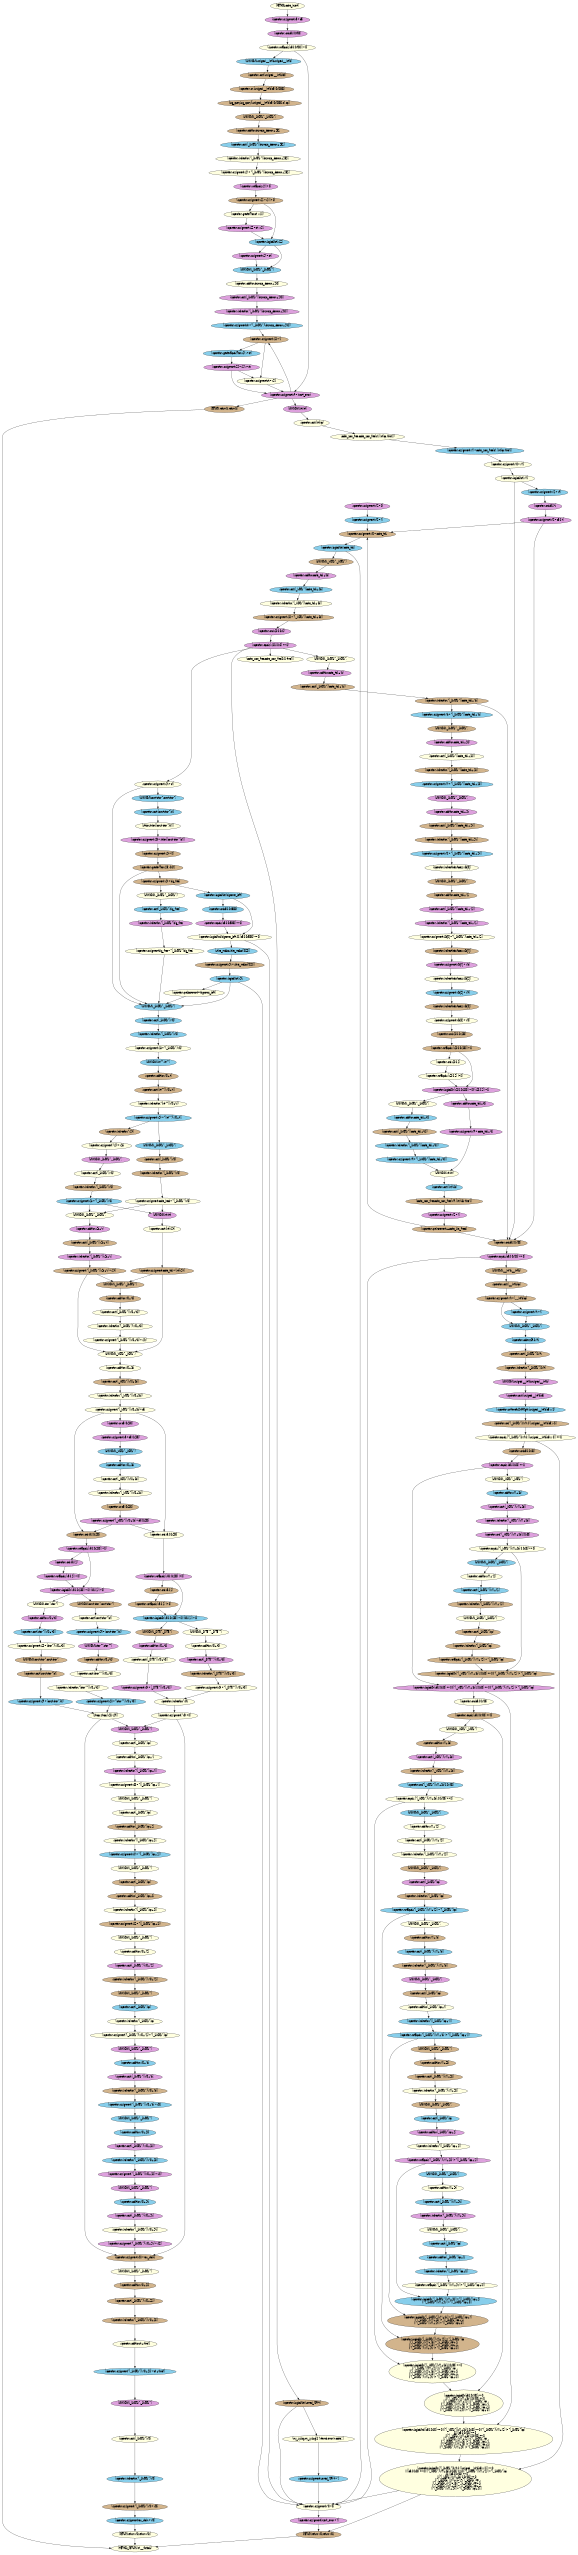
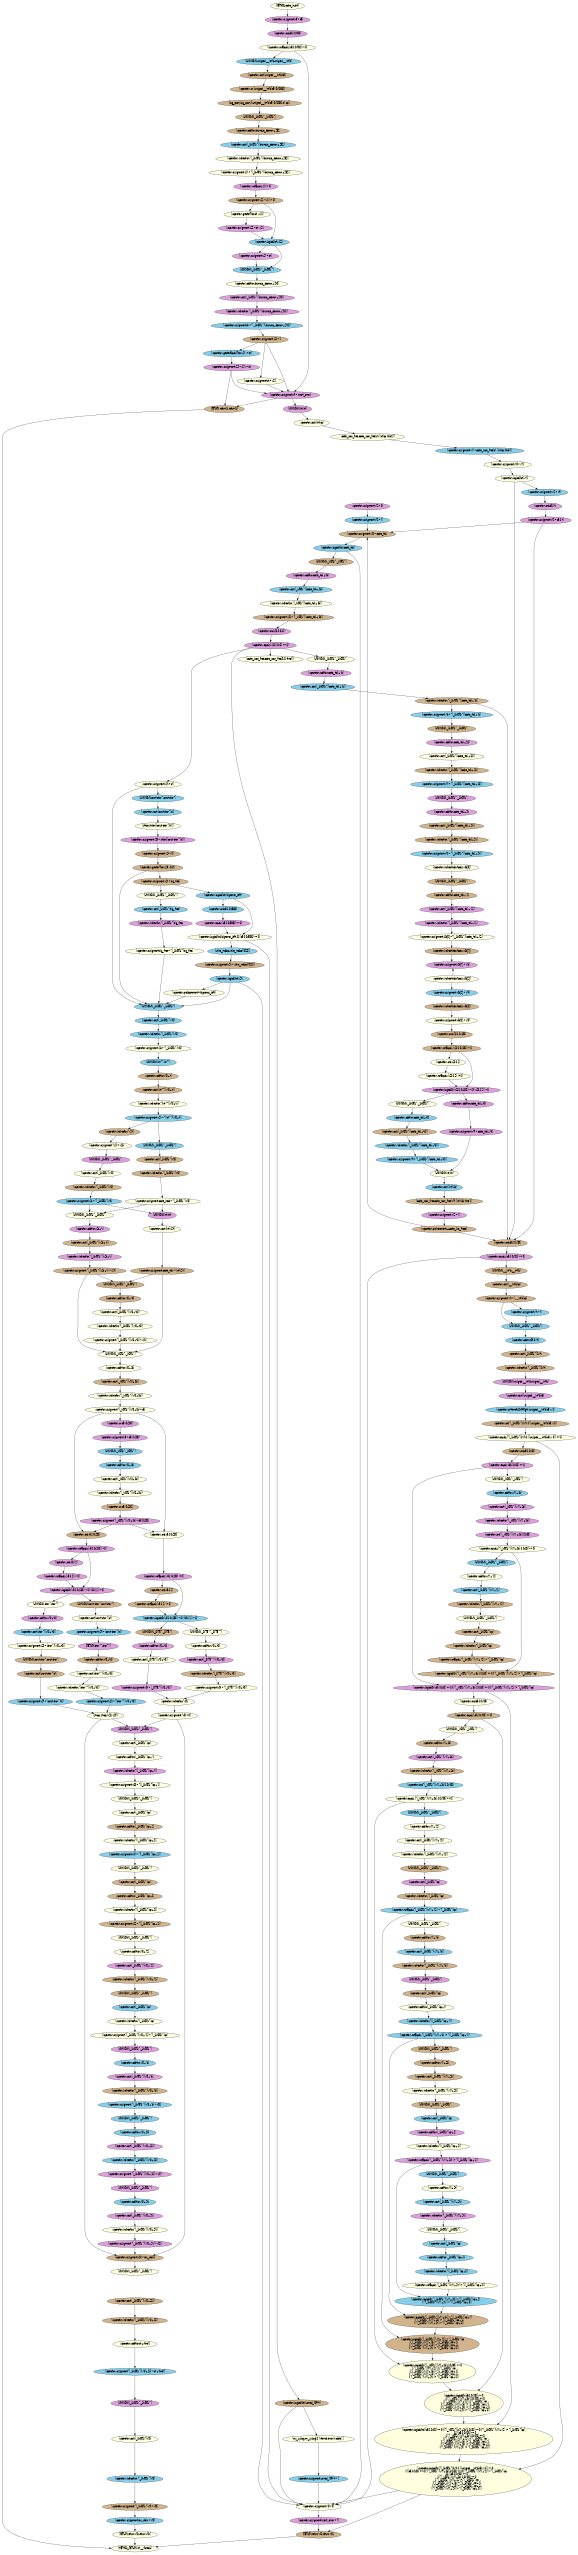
edge "(<operator>.assignment,v9 = insert_error)" -> "(<operator>.assignment,v23 = 1)": reversed
edge "(<operator>.assignment,v23 = v21 >= a4)" -> "(<operator>.assignment,a4 = v21)": now "(<operator>.assignment,v23 = v21 >= a4)" -> "(RETURN,return 0;,return 0;)"
node "(<operator>.cast,(_DWORD *)(cache_tail + 16))": fillcolor tan -> skyblue
edge "(<operator>.assignment,v36[1] = v16)" -> "(<operator>.indirectIndexAccess,v36[2])": reversed
node "(UNKNOWN,char **,char **)": label "(UNKNOWN,char **,char **)" -> "(RETURN,char **,char **)"
edge "(<operator>.cast,(char **)(v10 + 40))" -> "(<operator>.indirection,*(char **)(v10 + 40))": added
node "(<operator>.addition,v10 + 28)": removed
